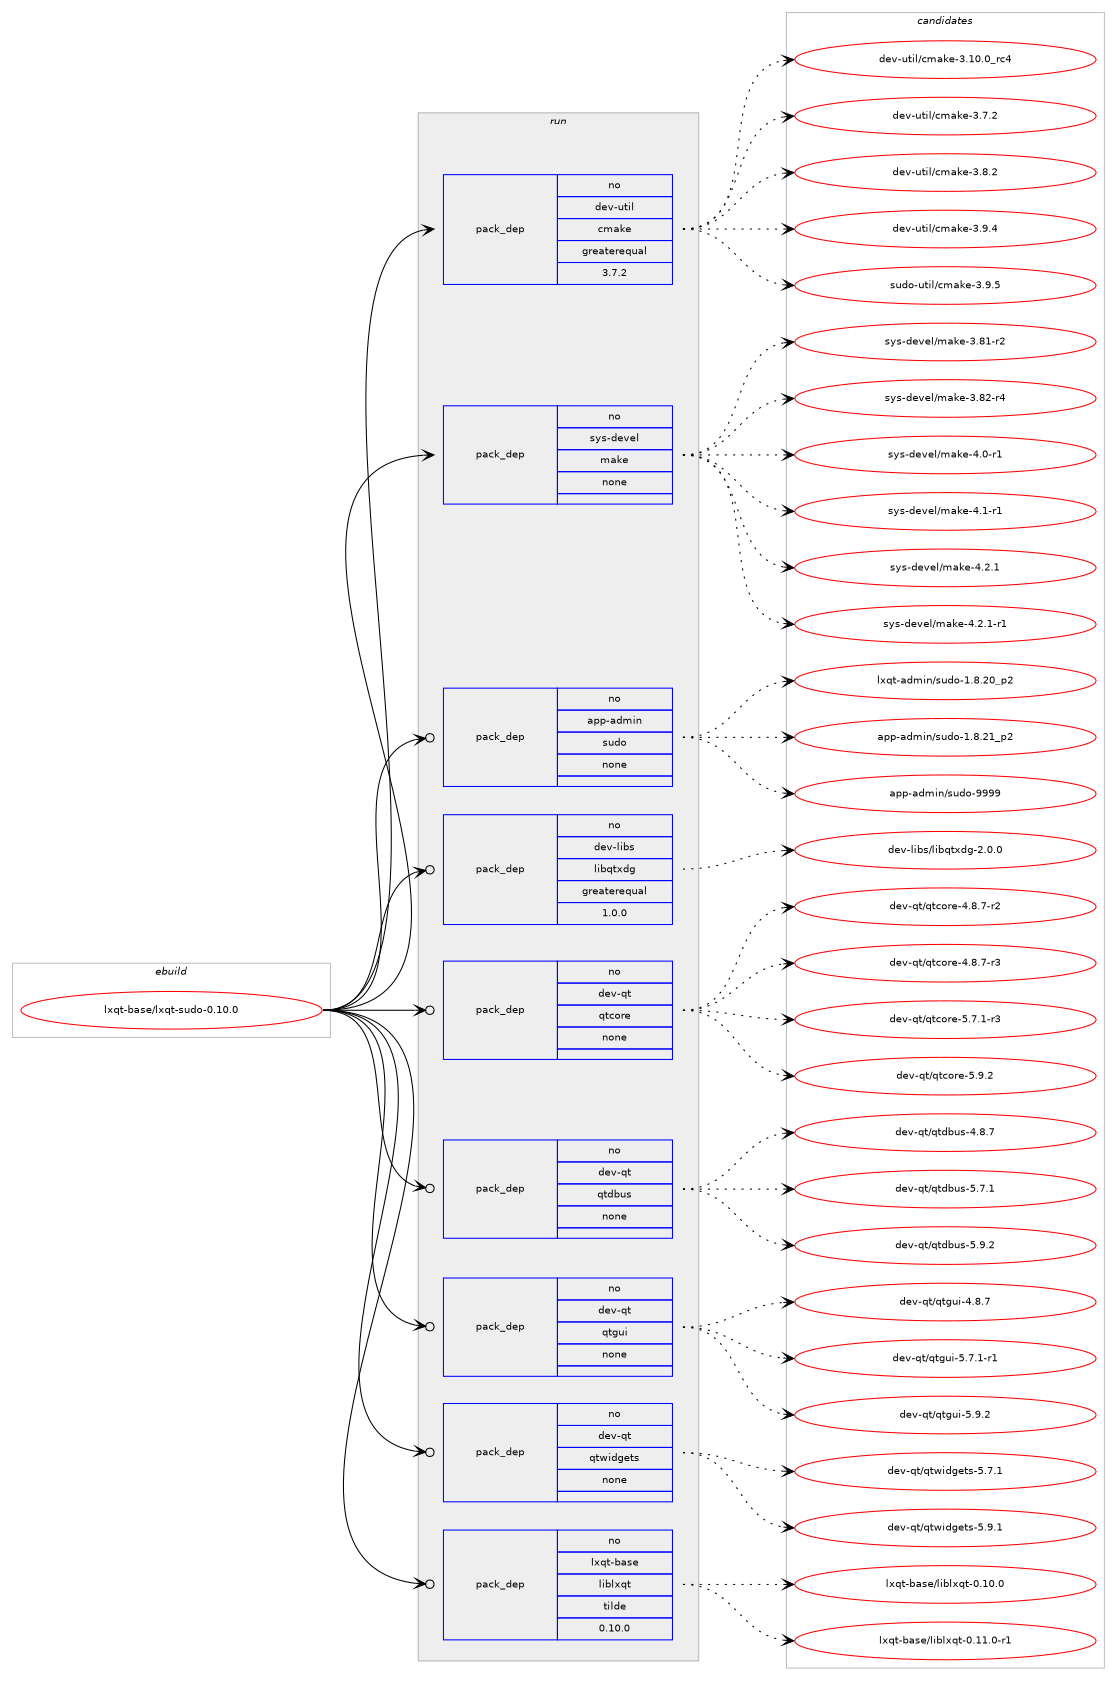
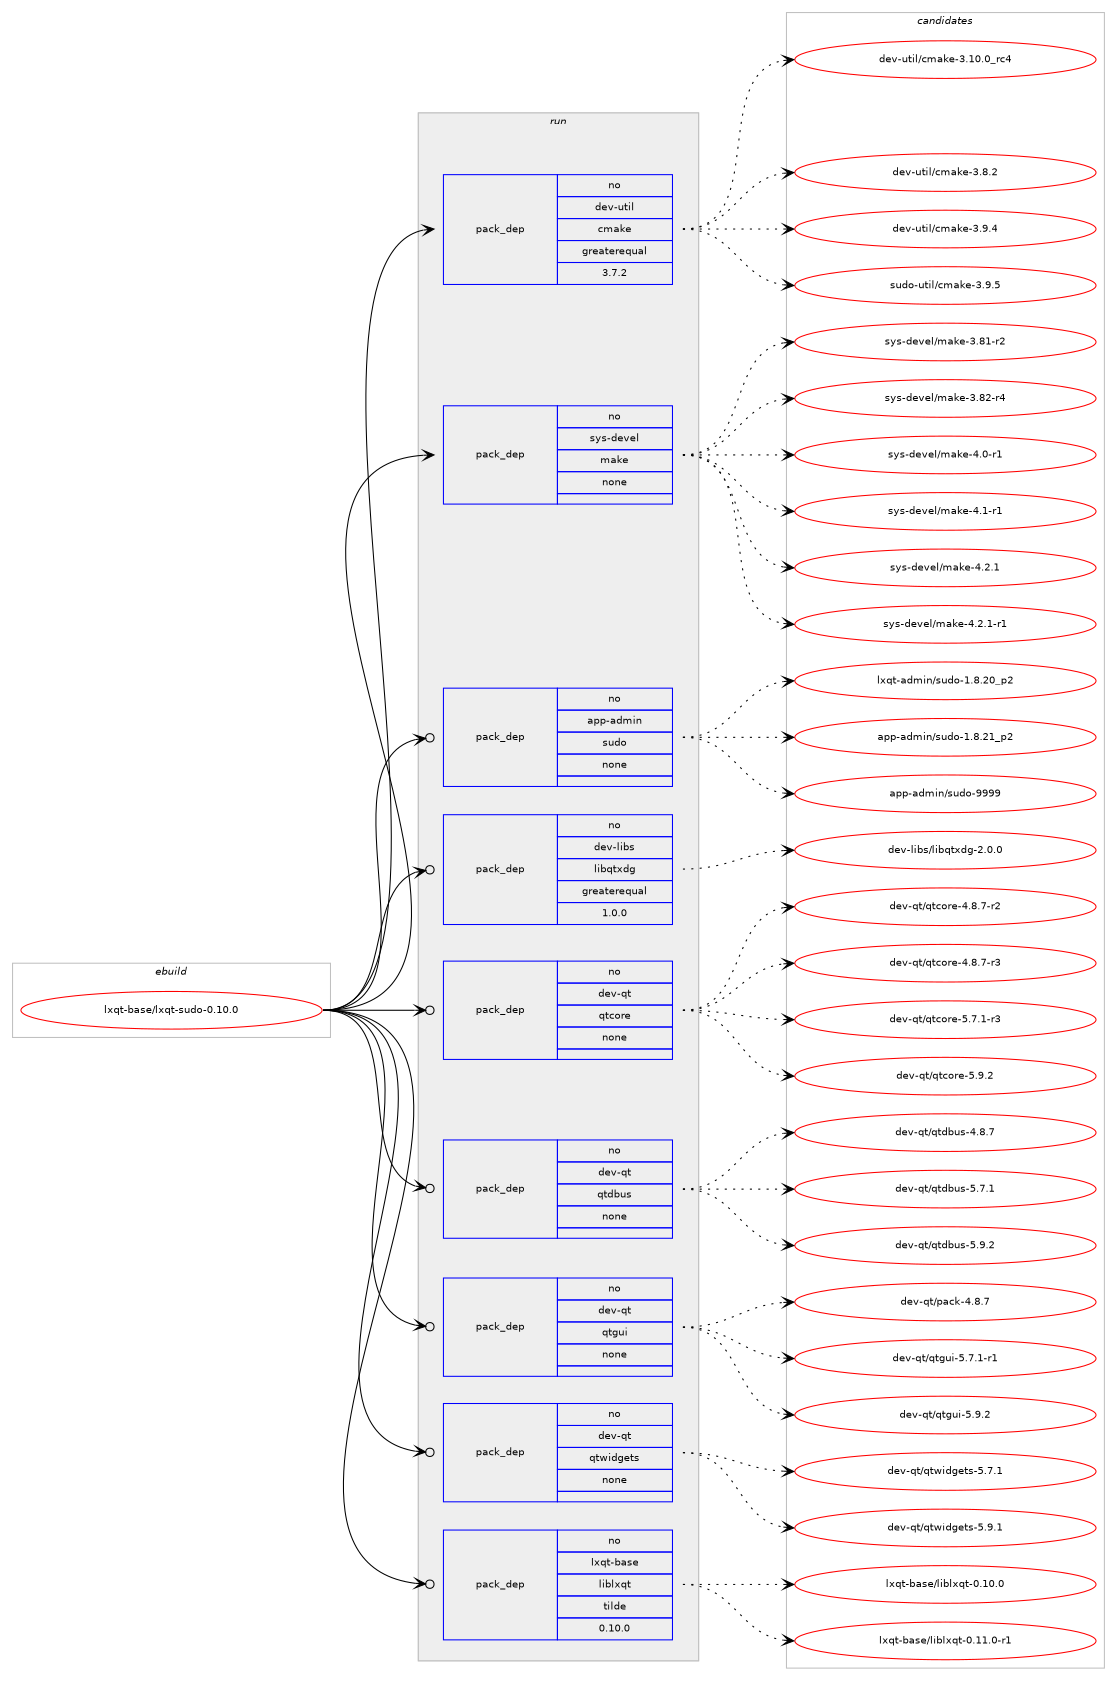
node "dev-util/cmake-3.7.2": removed
node "dev-qt/qtgui-4.8.7": label "dev-qt/qtgui-4.8.7" -> "dev-qt/pack-4.8.7"
